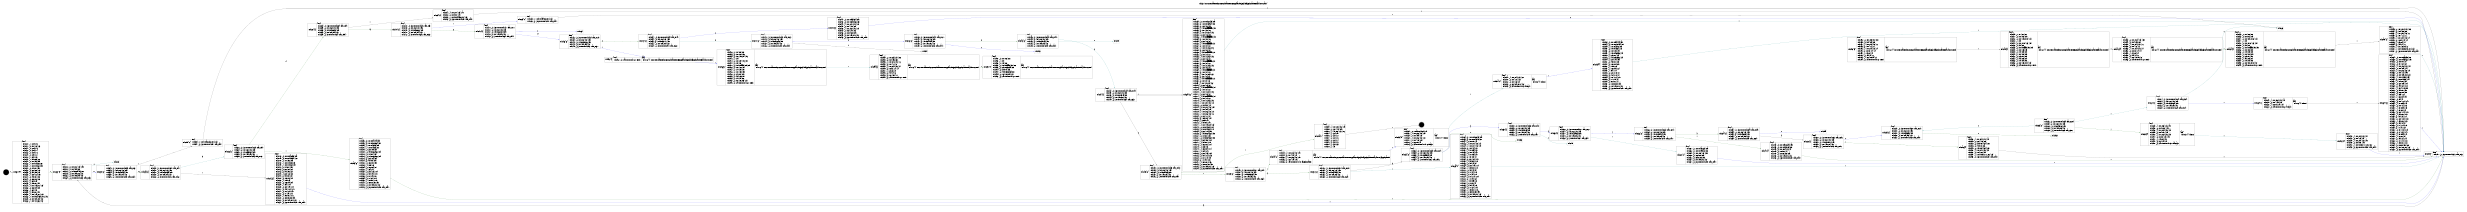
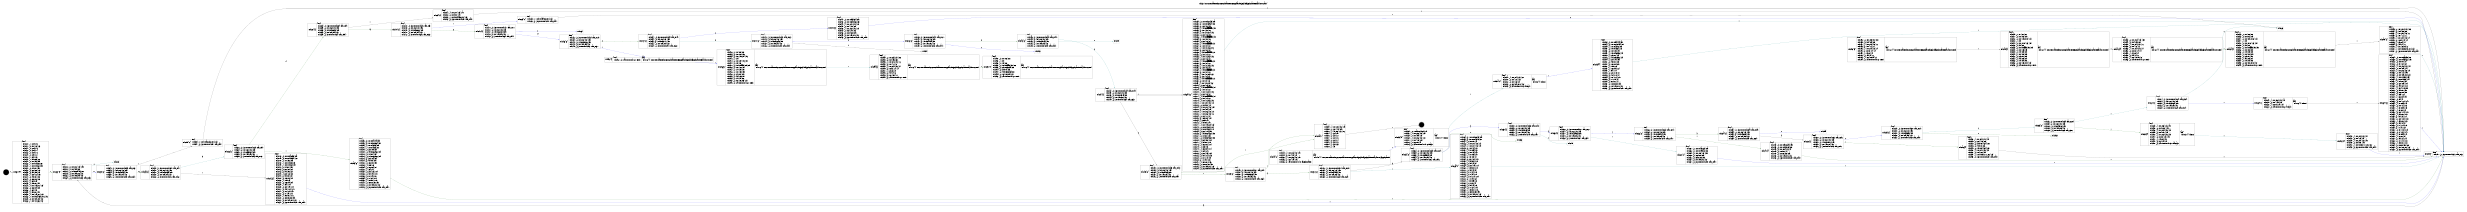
edge "0x4025f8 [28]" -> "0x4025dc [28]": reversed
edge "0x4024fc [28]" -> "0x402b4b [18]": now "0x4024fc [28]" -> "0x402d0a [21]"
